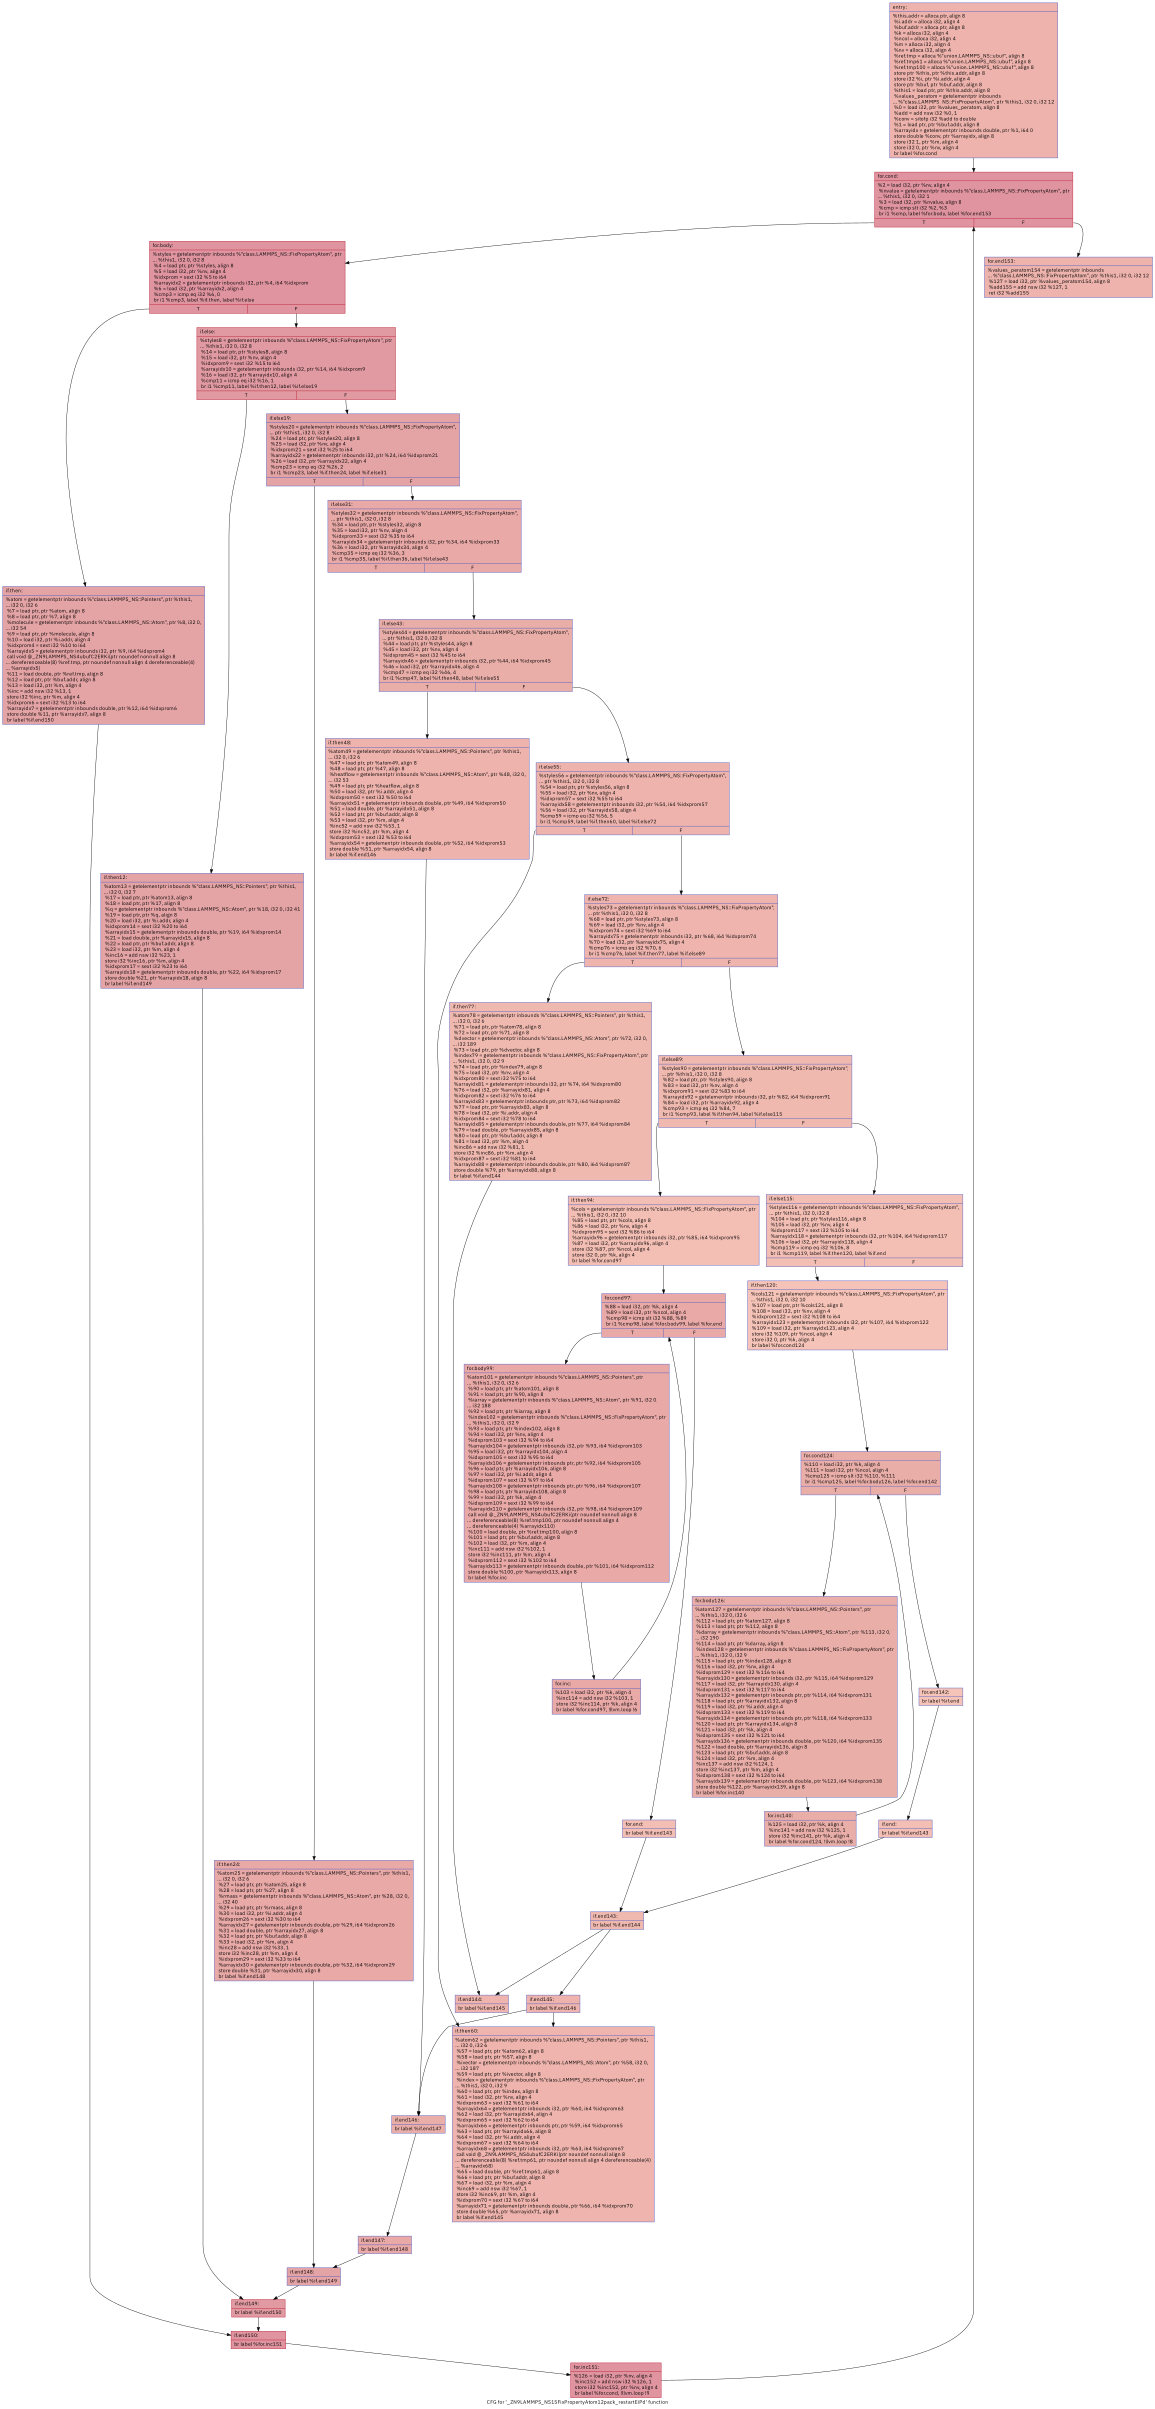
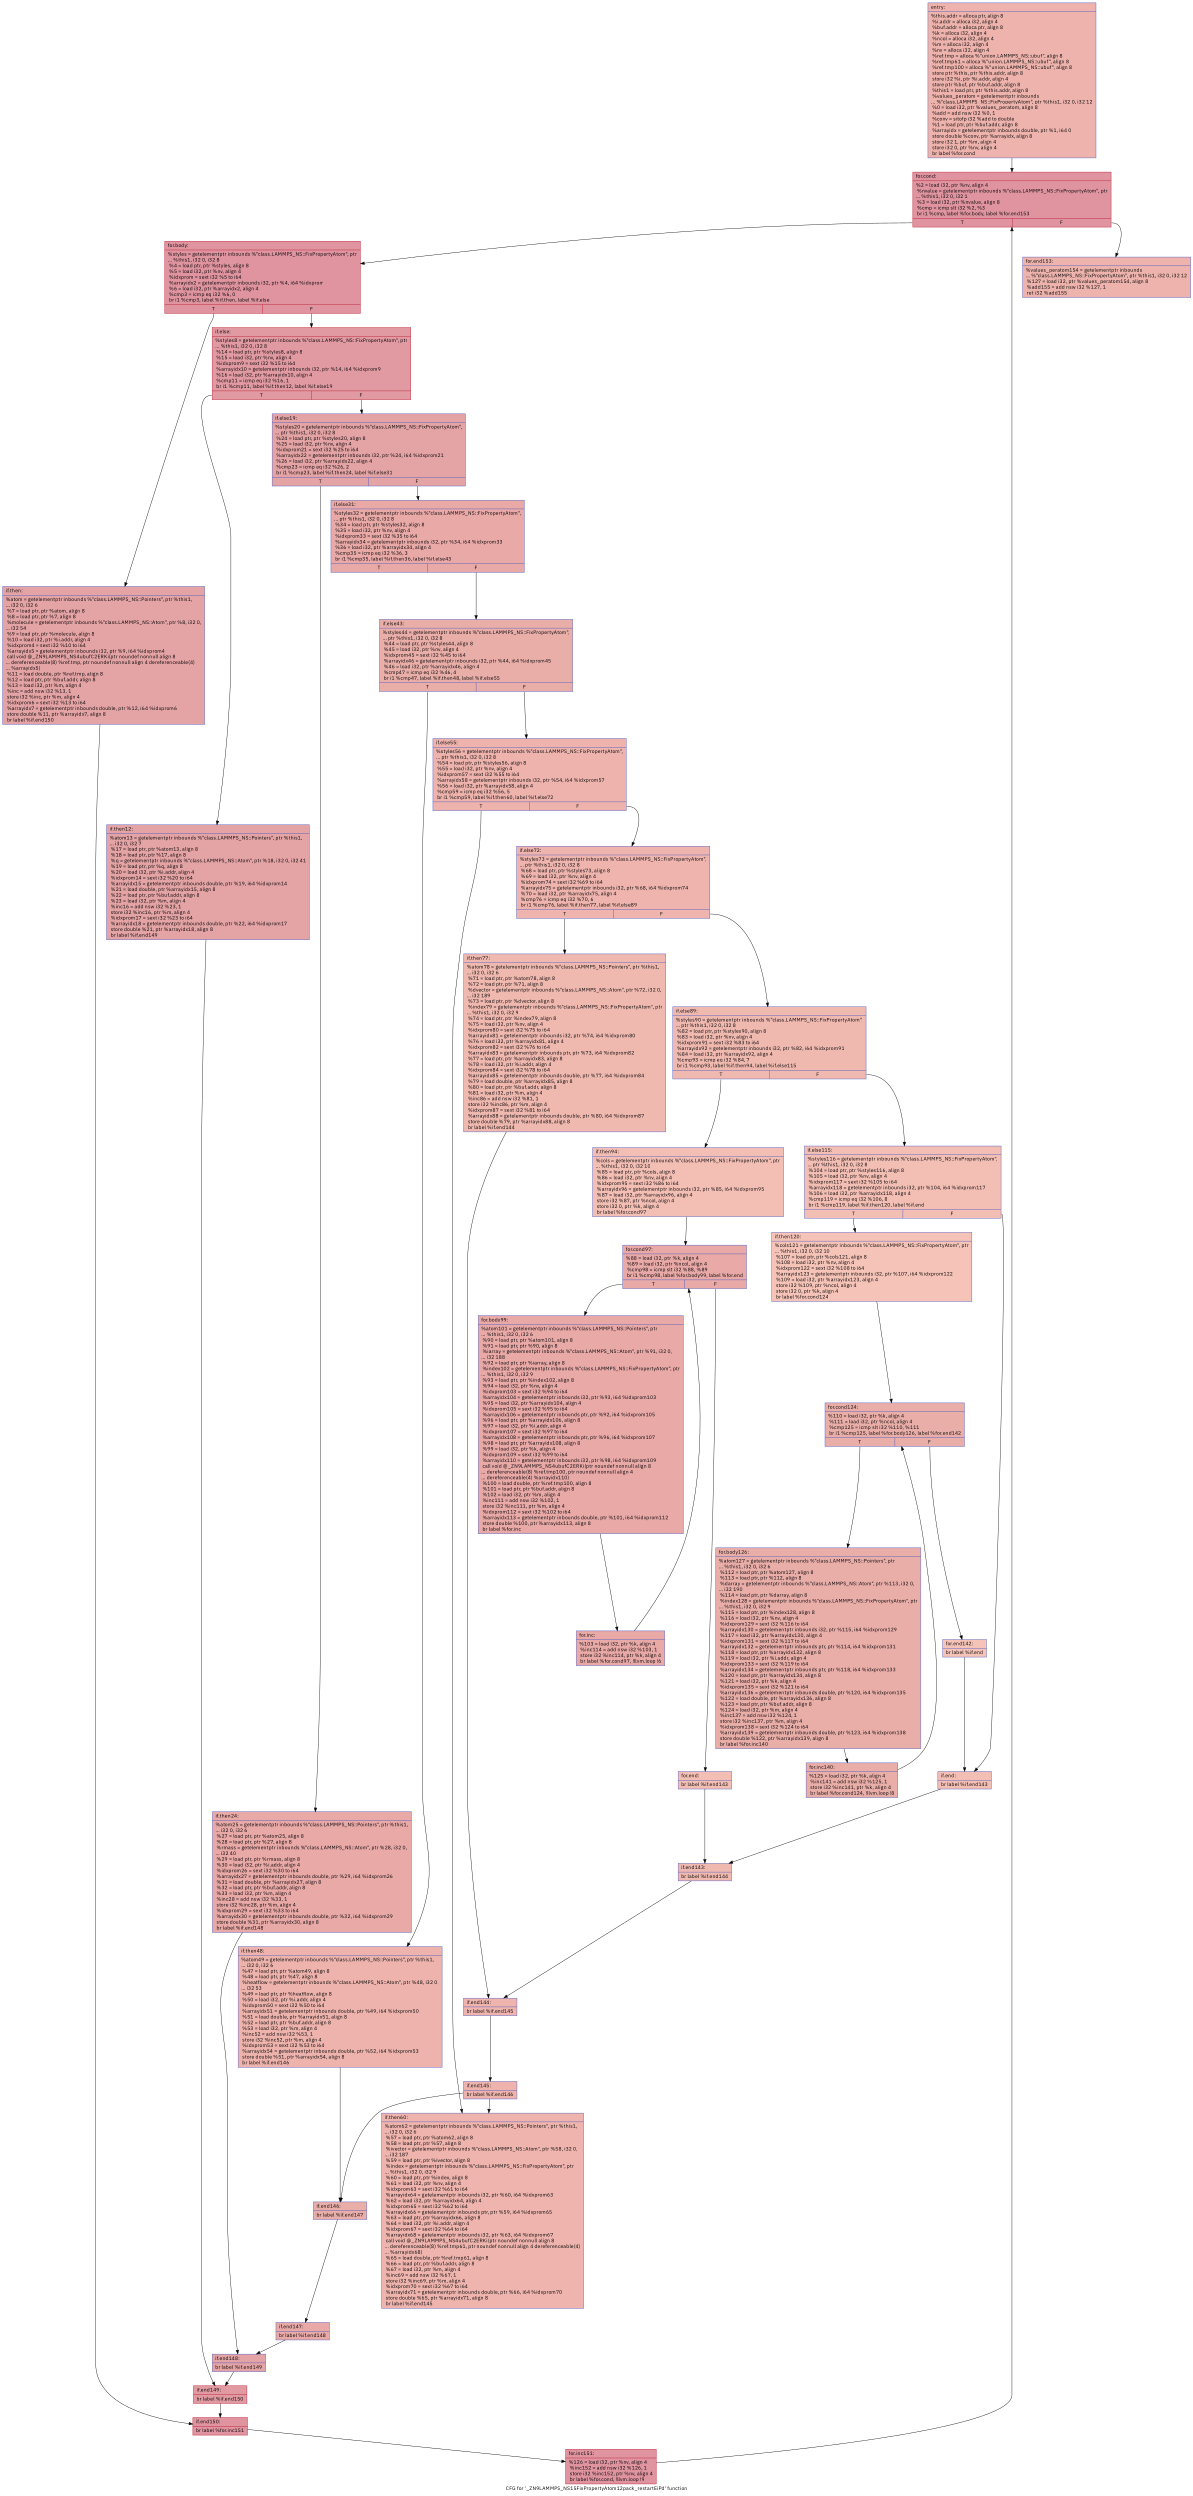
edge "if.else115:" -> "if.end:": added
edge "if.end143:" -> "if.end145:": now "if.end144:" -> "if.end145:"
